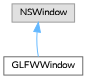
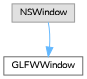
edge "GLFWWindow" -> "NSWindow": reversed
